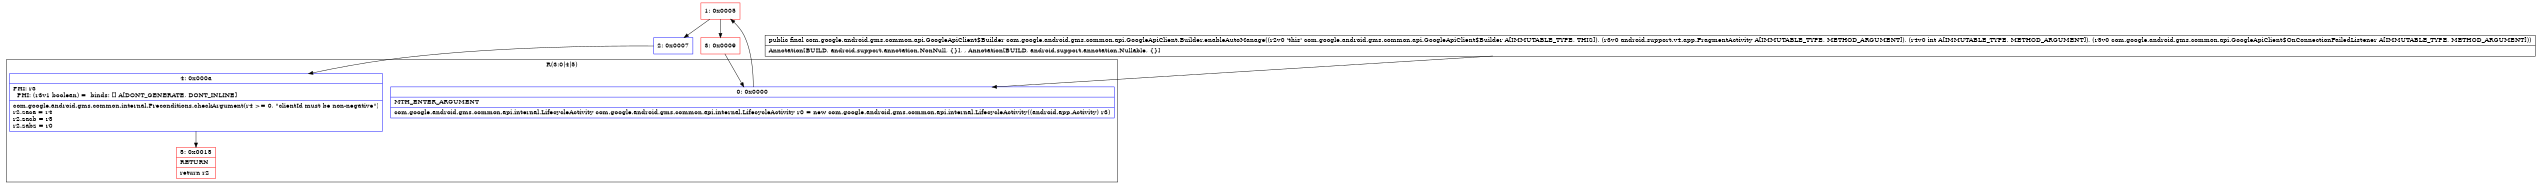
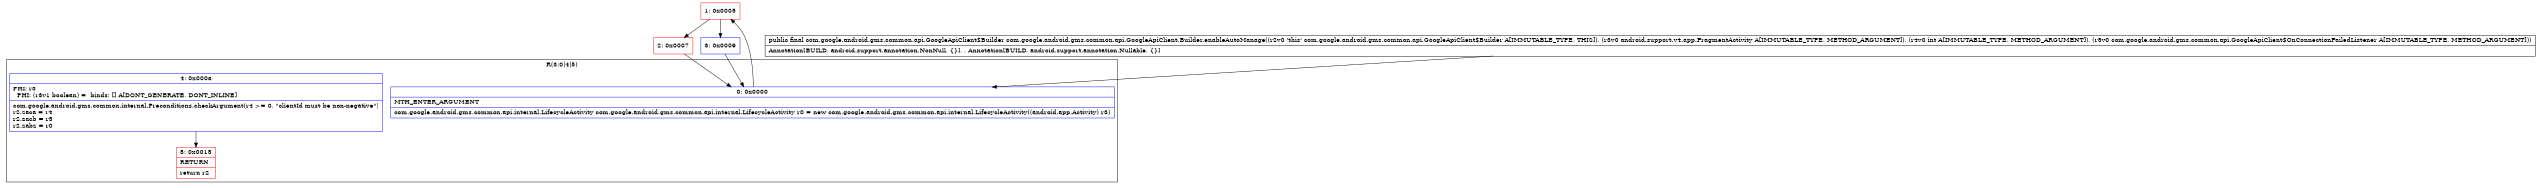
node "2: 0x0007": color blue -> red
node "3: 0x0009": color red -> blue
edge "2: 0x0007" -> "4: 0x000a": now "2: 0x0007" -> "0: 0x0000"
